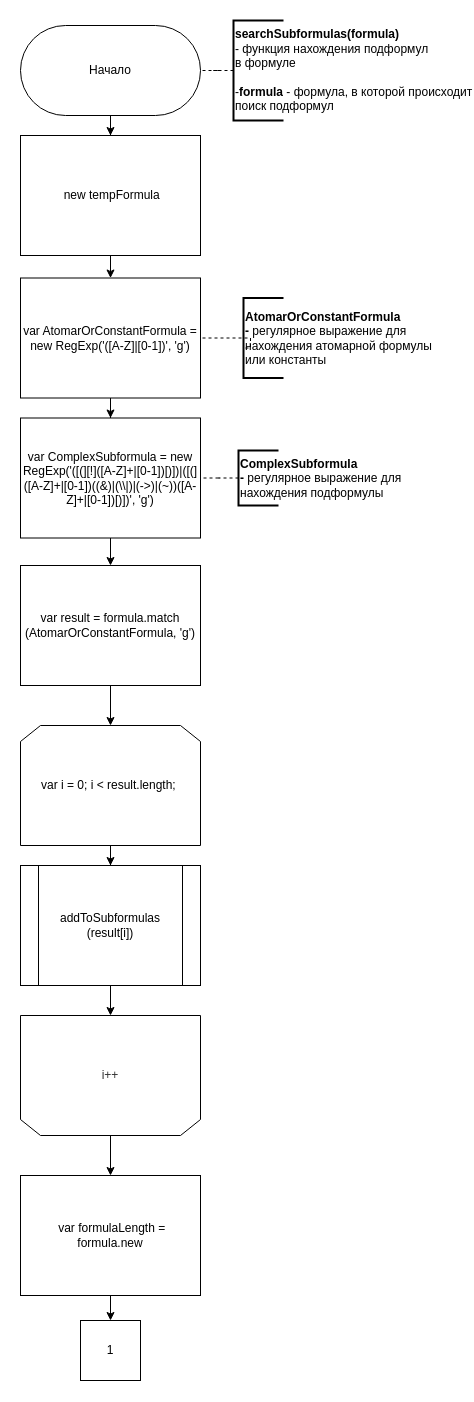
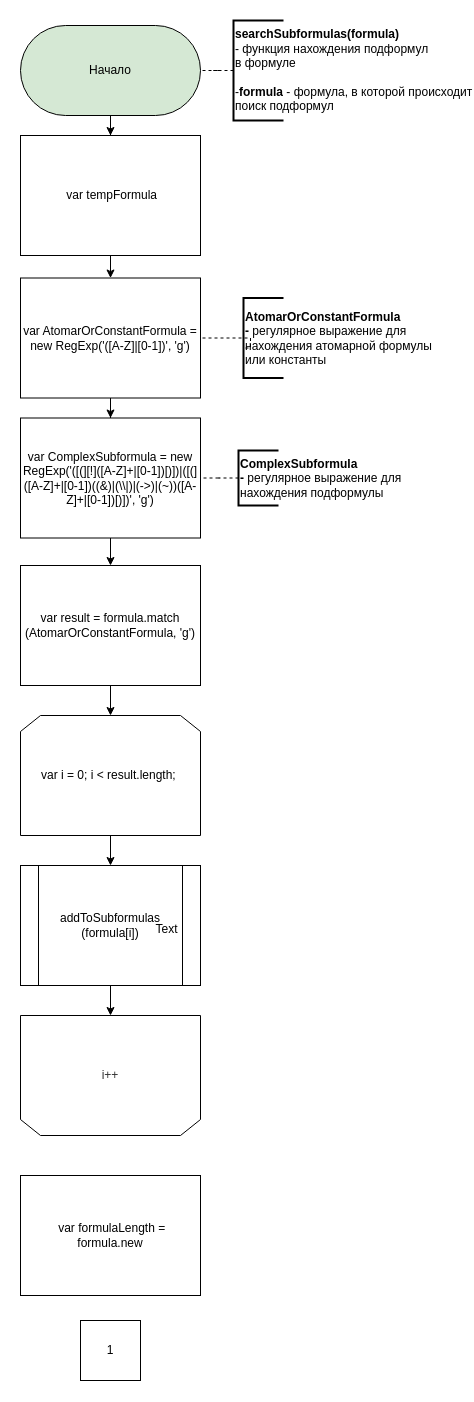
node "Начало": fillcolor #ffffff -> #d5e8d4
node "new tempFormula": label "new tempFormula" -> "var tempFormula"
node "var i = 0; i < result.length;": moved (111, 786) -> (111, 776)
node "addToSubformulas (result[i])": label "addToSubformulas (result[i])" -> "addToSubformulas (formula[i])"
node "Text": added
edge "i++" -> "var formulaLength = formula.new": removed
edge "var formulaLength = formula.new" -> "1": removed
